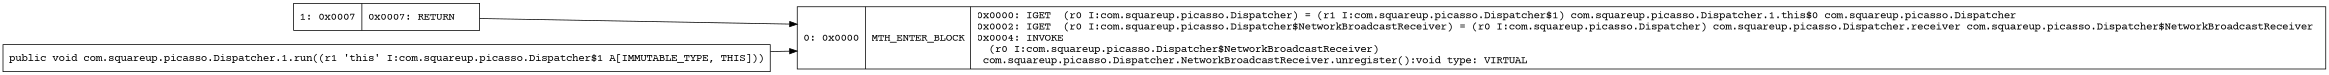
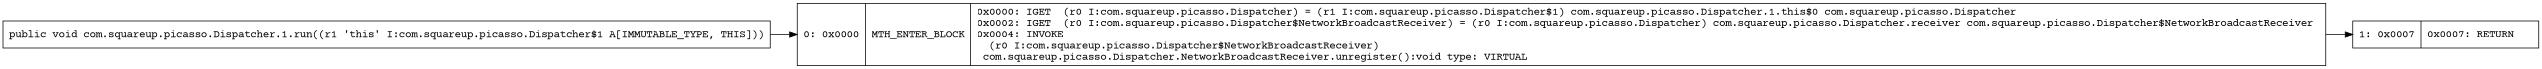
edge "1: 0x0007" -> "0: 0x0000": reversed
